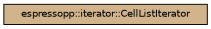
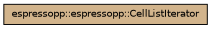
node "espressopp::iterator::CellListIterator": label "espressopp::iterator::CellListIterator" -> "espressopp::espressopp::CellListIterator"
